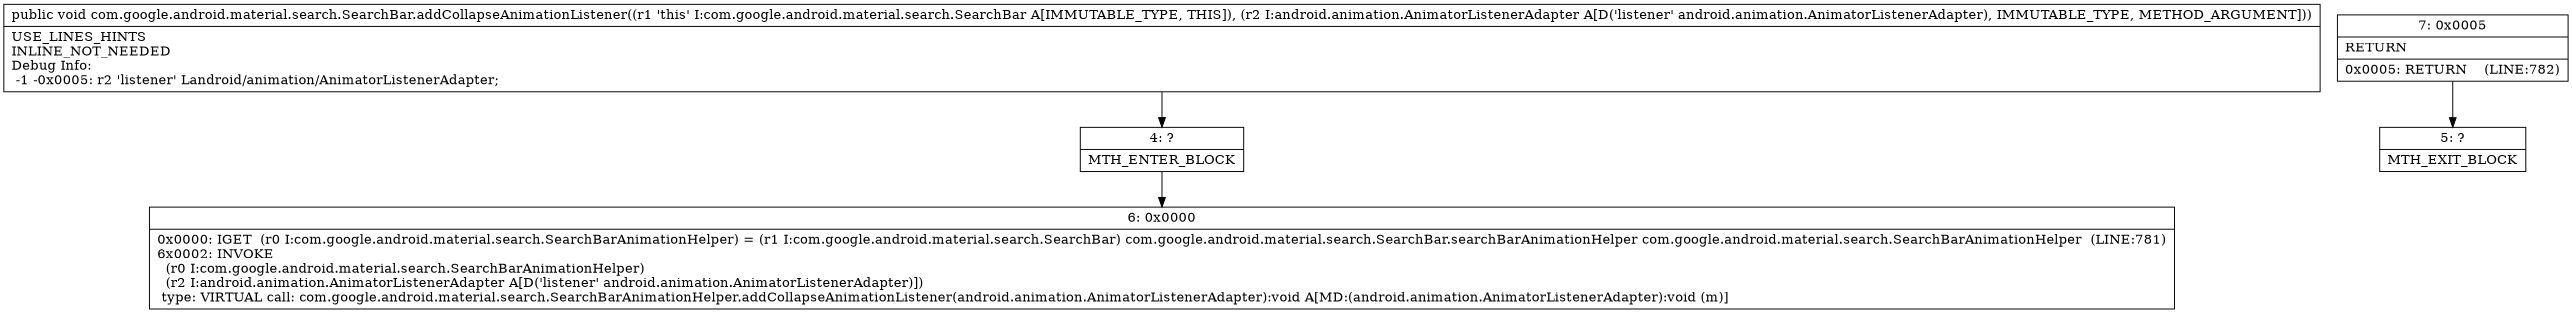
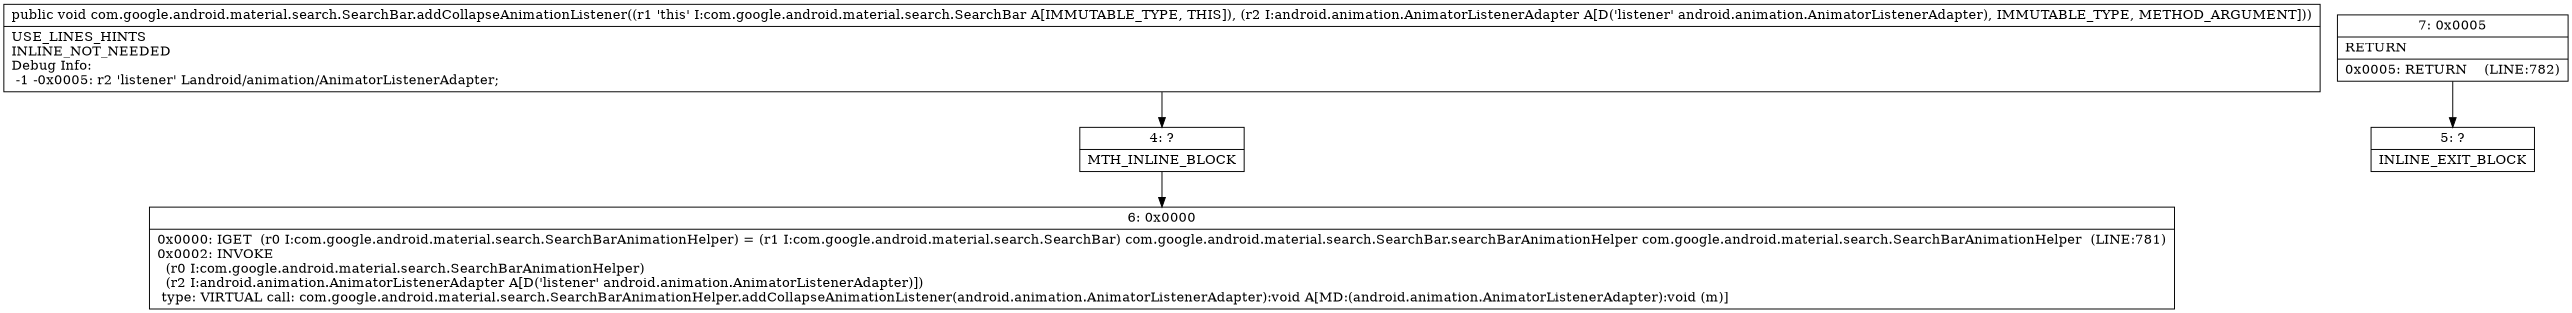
node "4: ?": text "MTH_ENTER_BLOCK" -> "MTH_INLINE_BLOCK"
node "5: ?": text "MTH_EXIT_BLOCK" -> "INLINE_EXIT_BLOCK"
node "6: 0x0000": text "6x0002: INVOKE" -> "0x0002: INVOKE"
